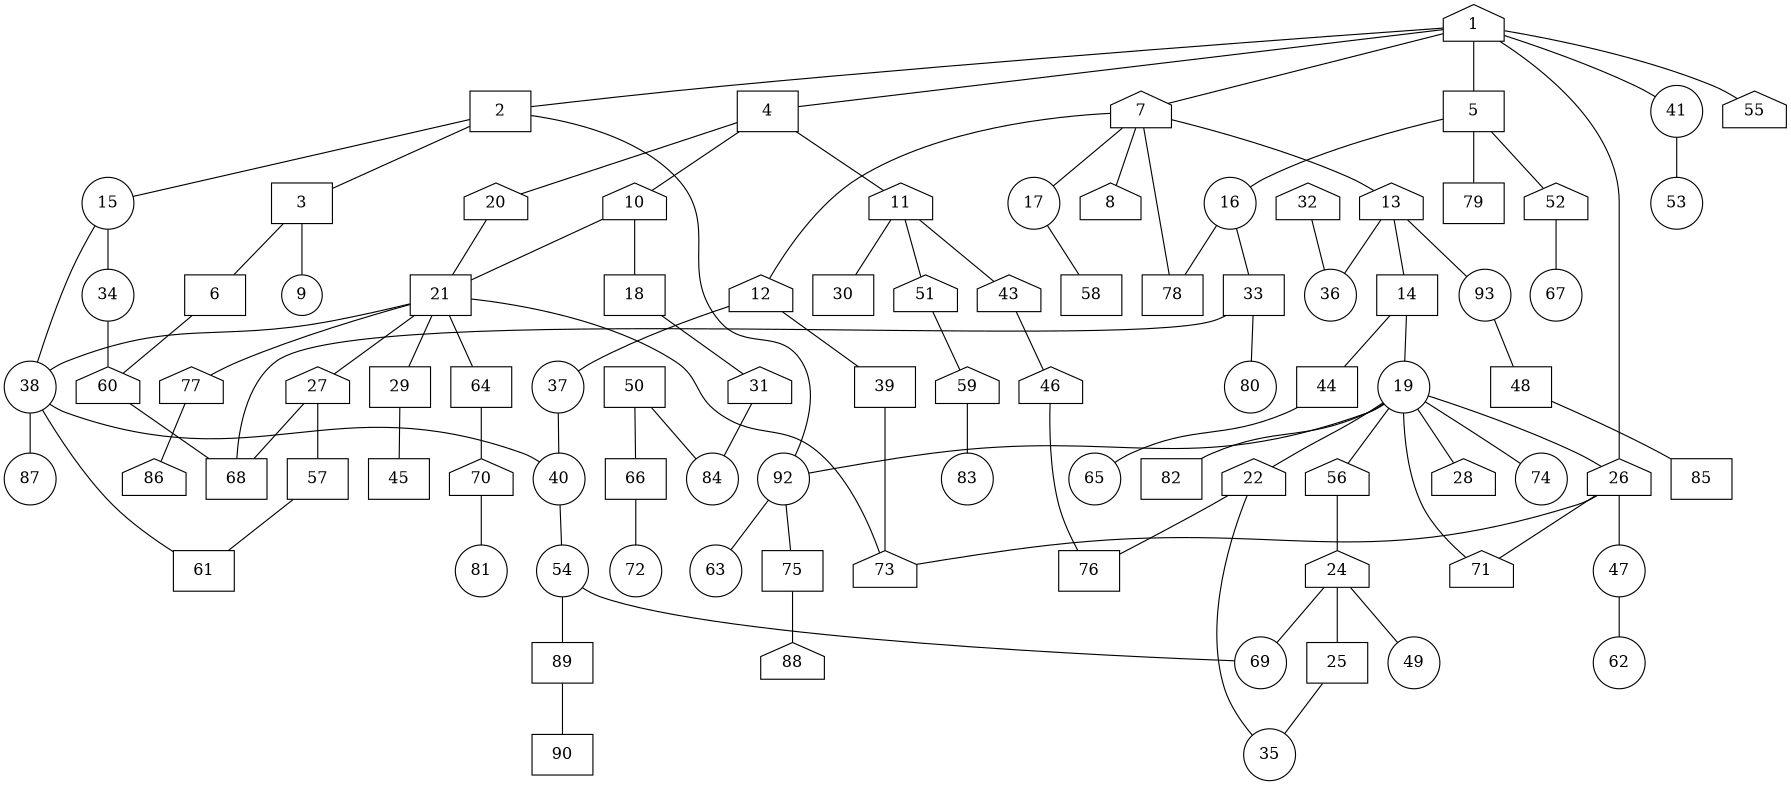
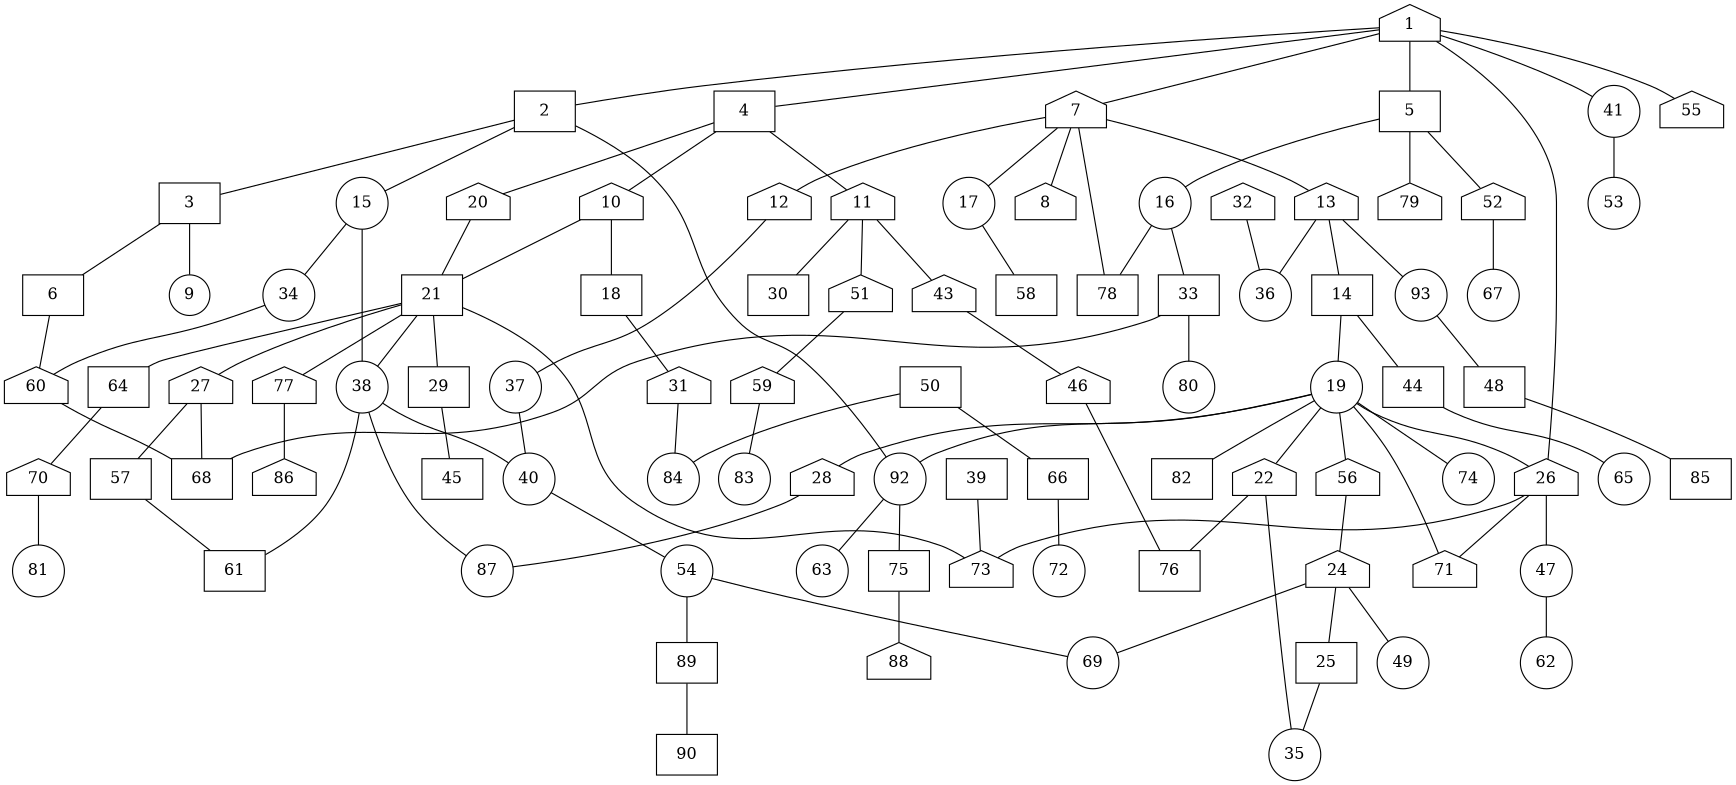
node "79": shape box -> house
edge "12" -- "39": removed
edge "28" -- "87": added
